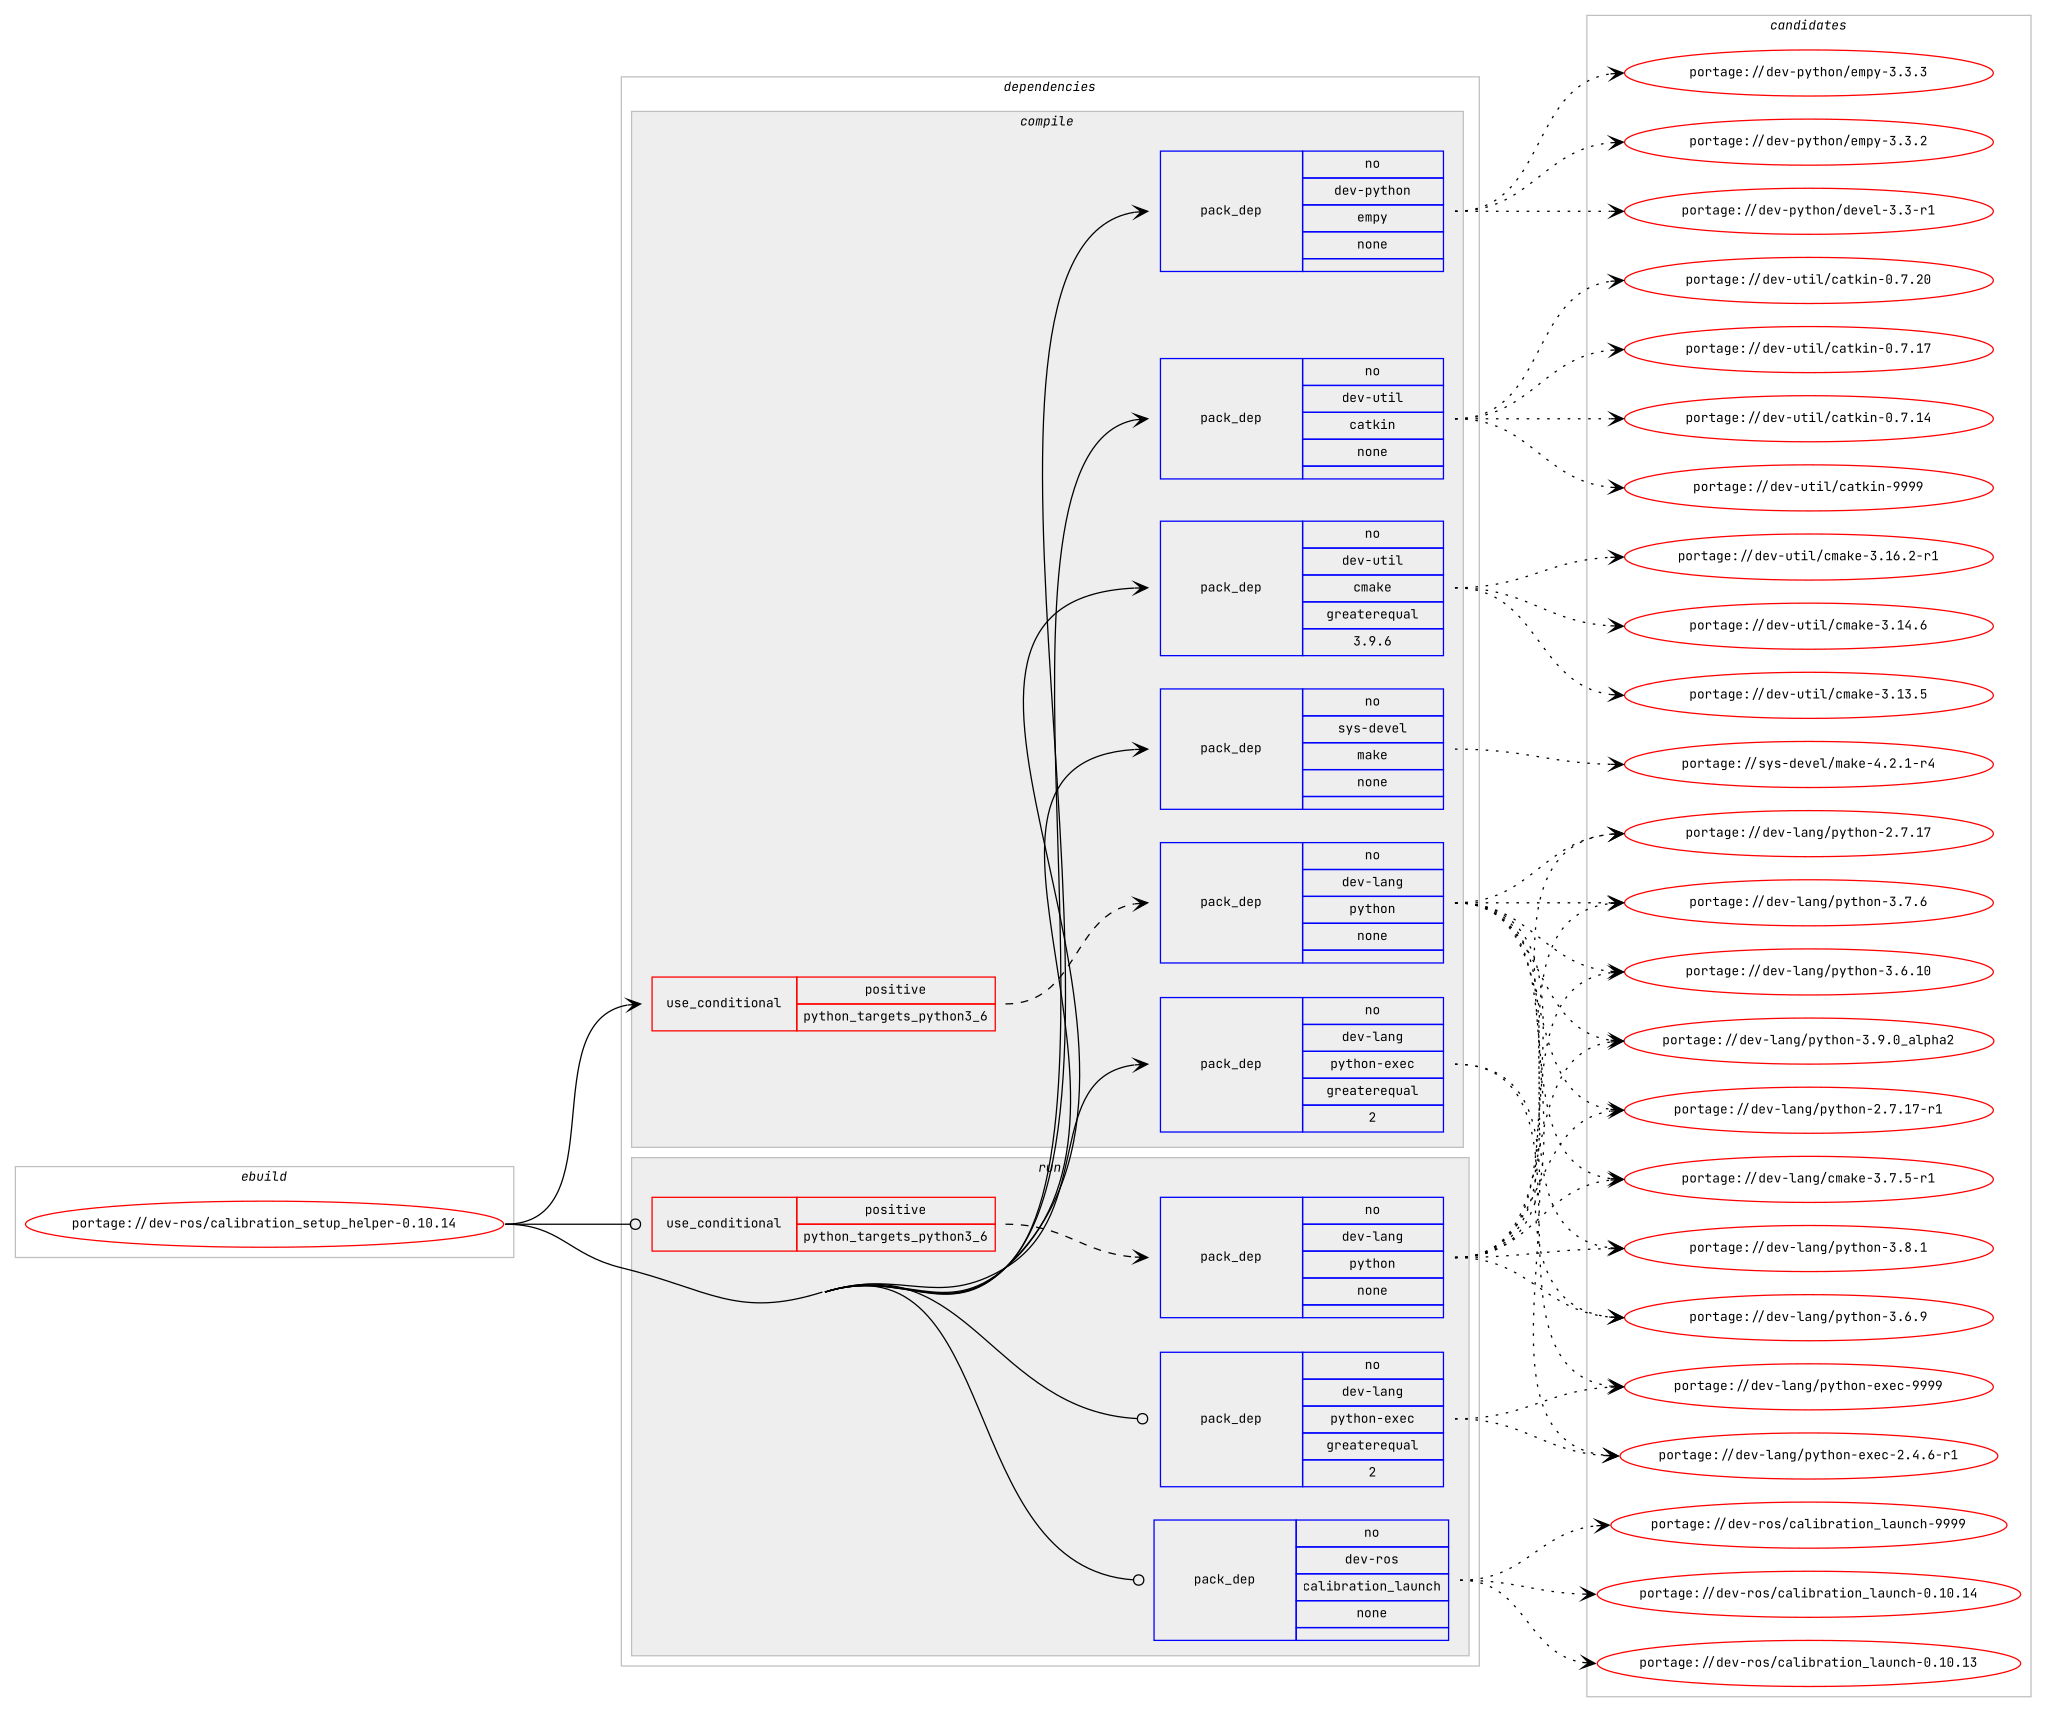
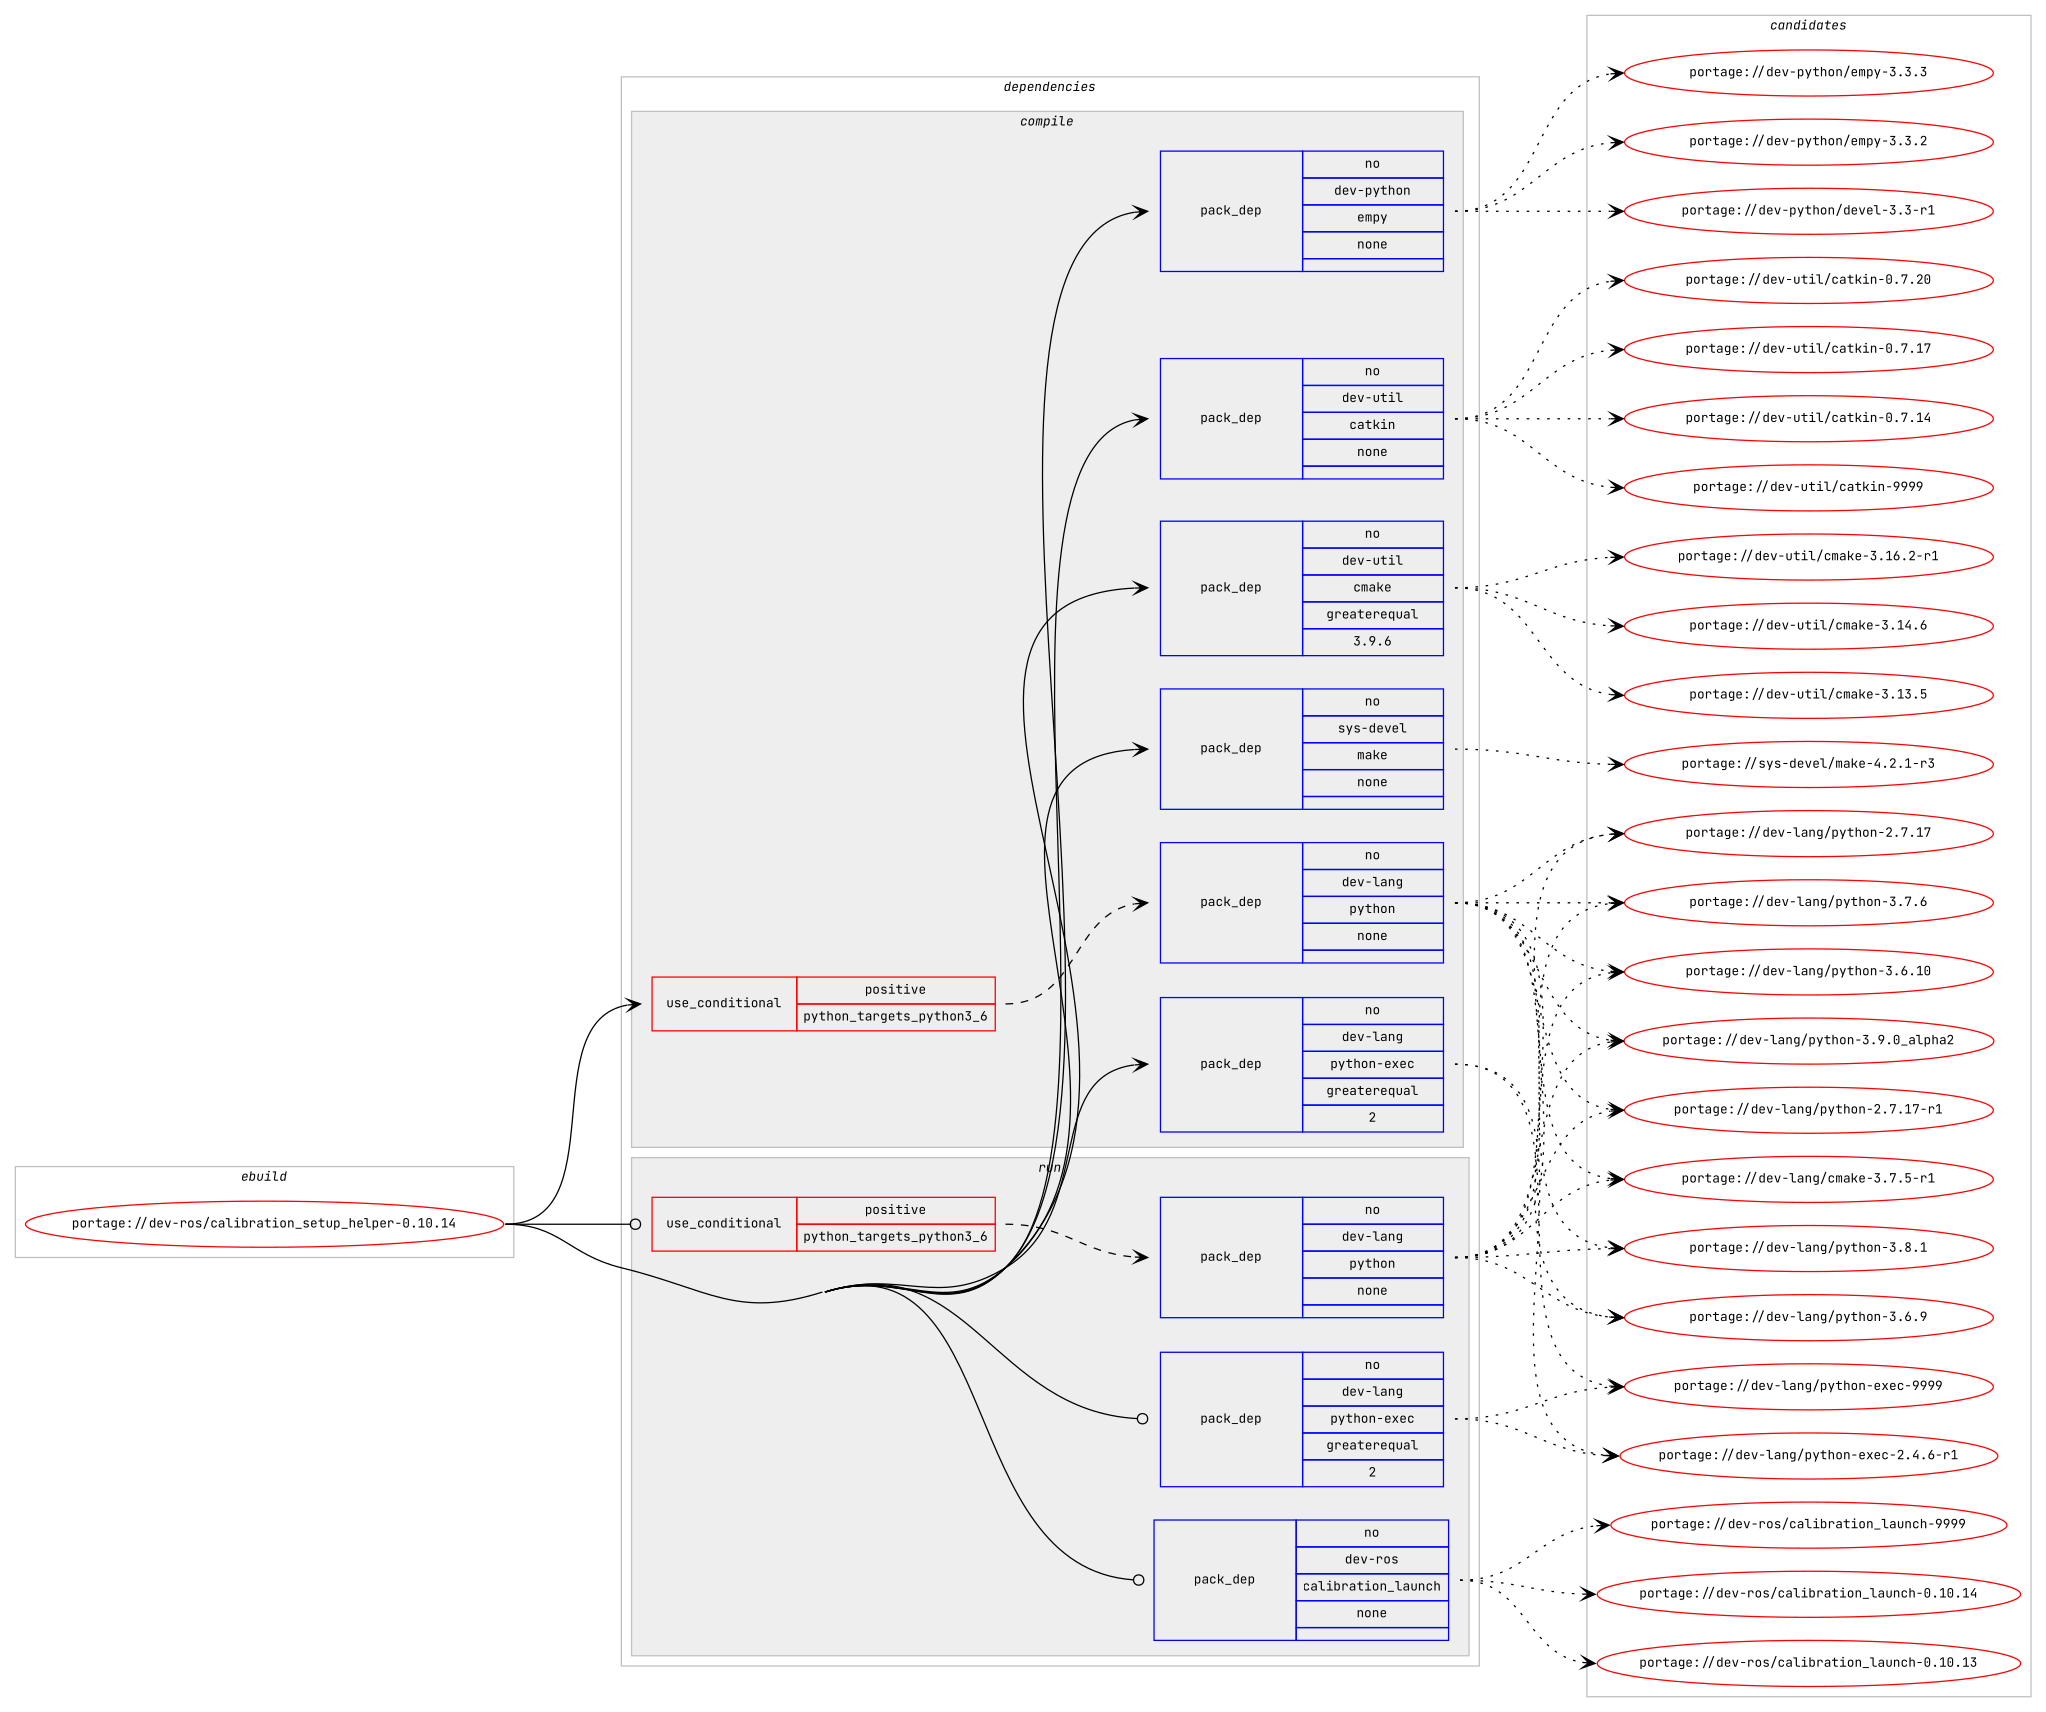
node "portage://sys-devel/make-4.2.1-r4": label "portage://sys-devel/make-4.2.1-r4" -> "portage://sys-devel/make-4.2.1-r3"
